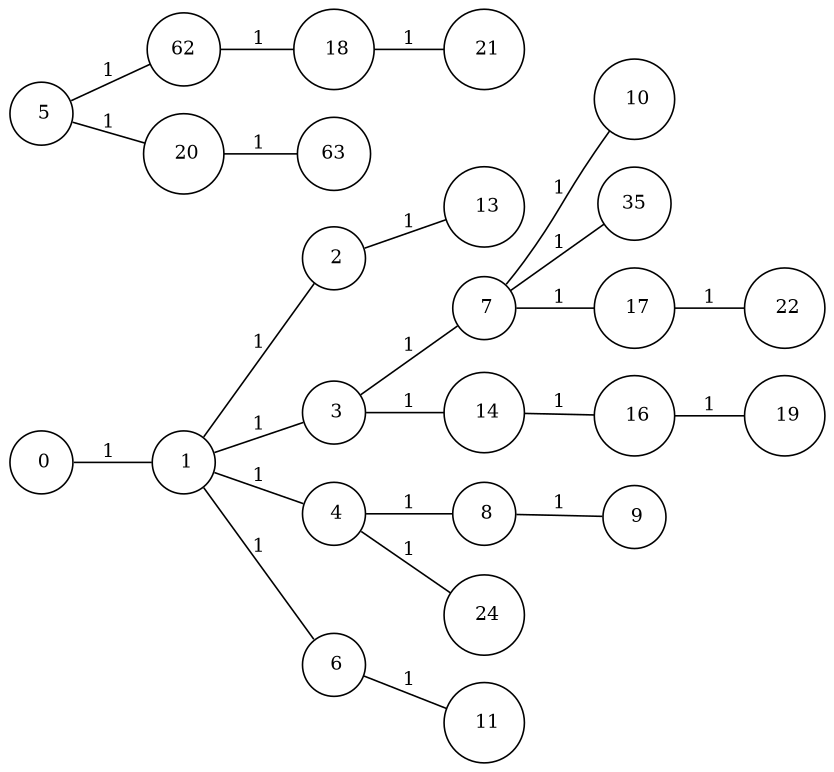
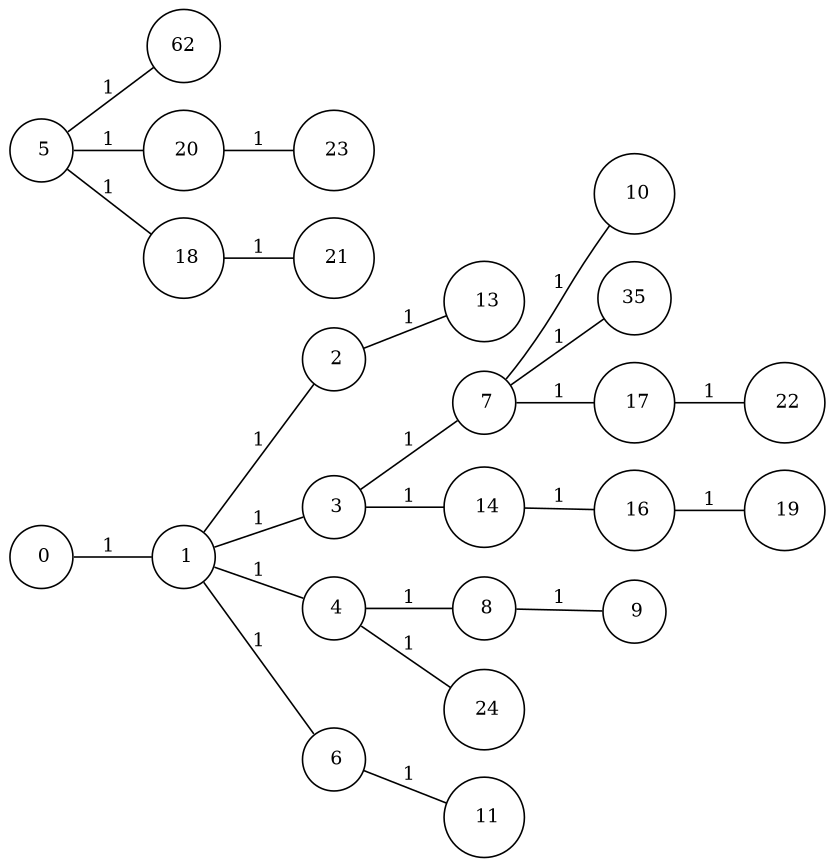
edge "62" -- "18": now "5" -- "18"
node "63": label "63" -> "23"
